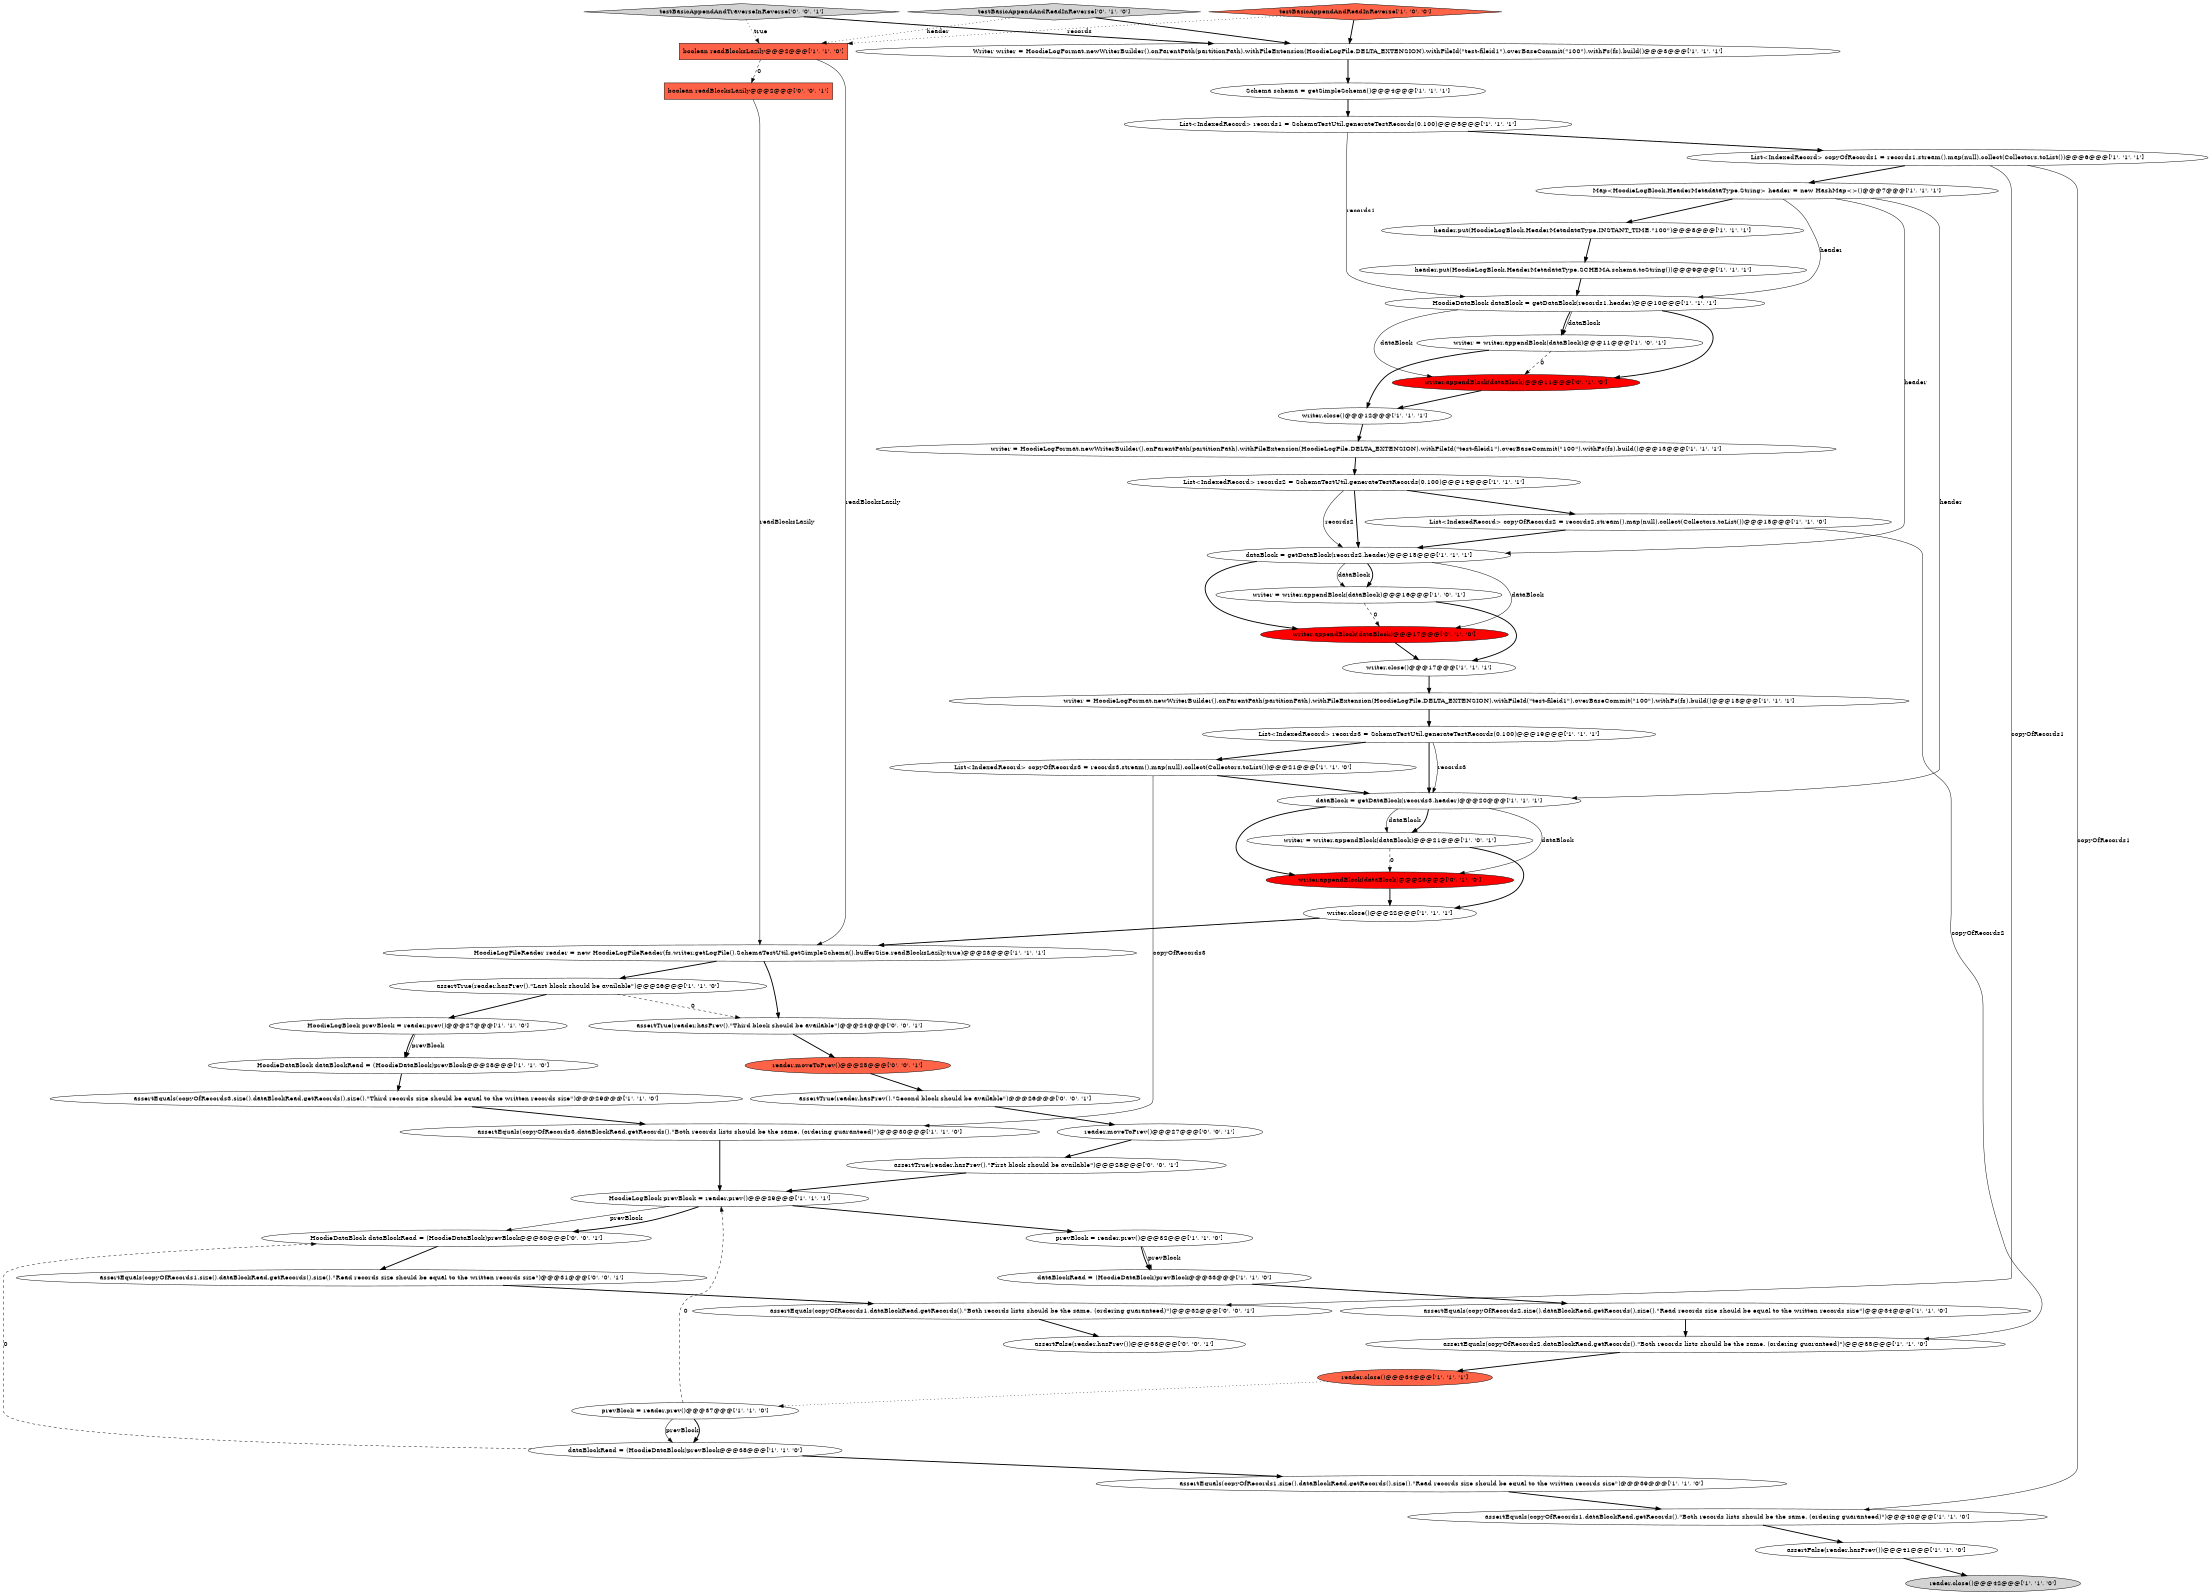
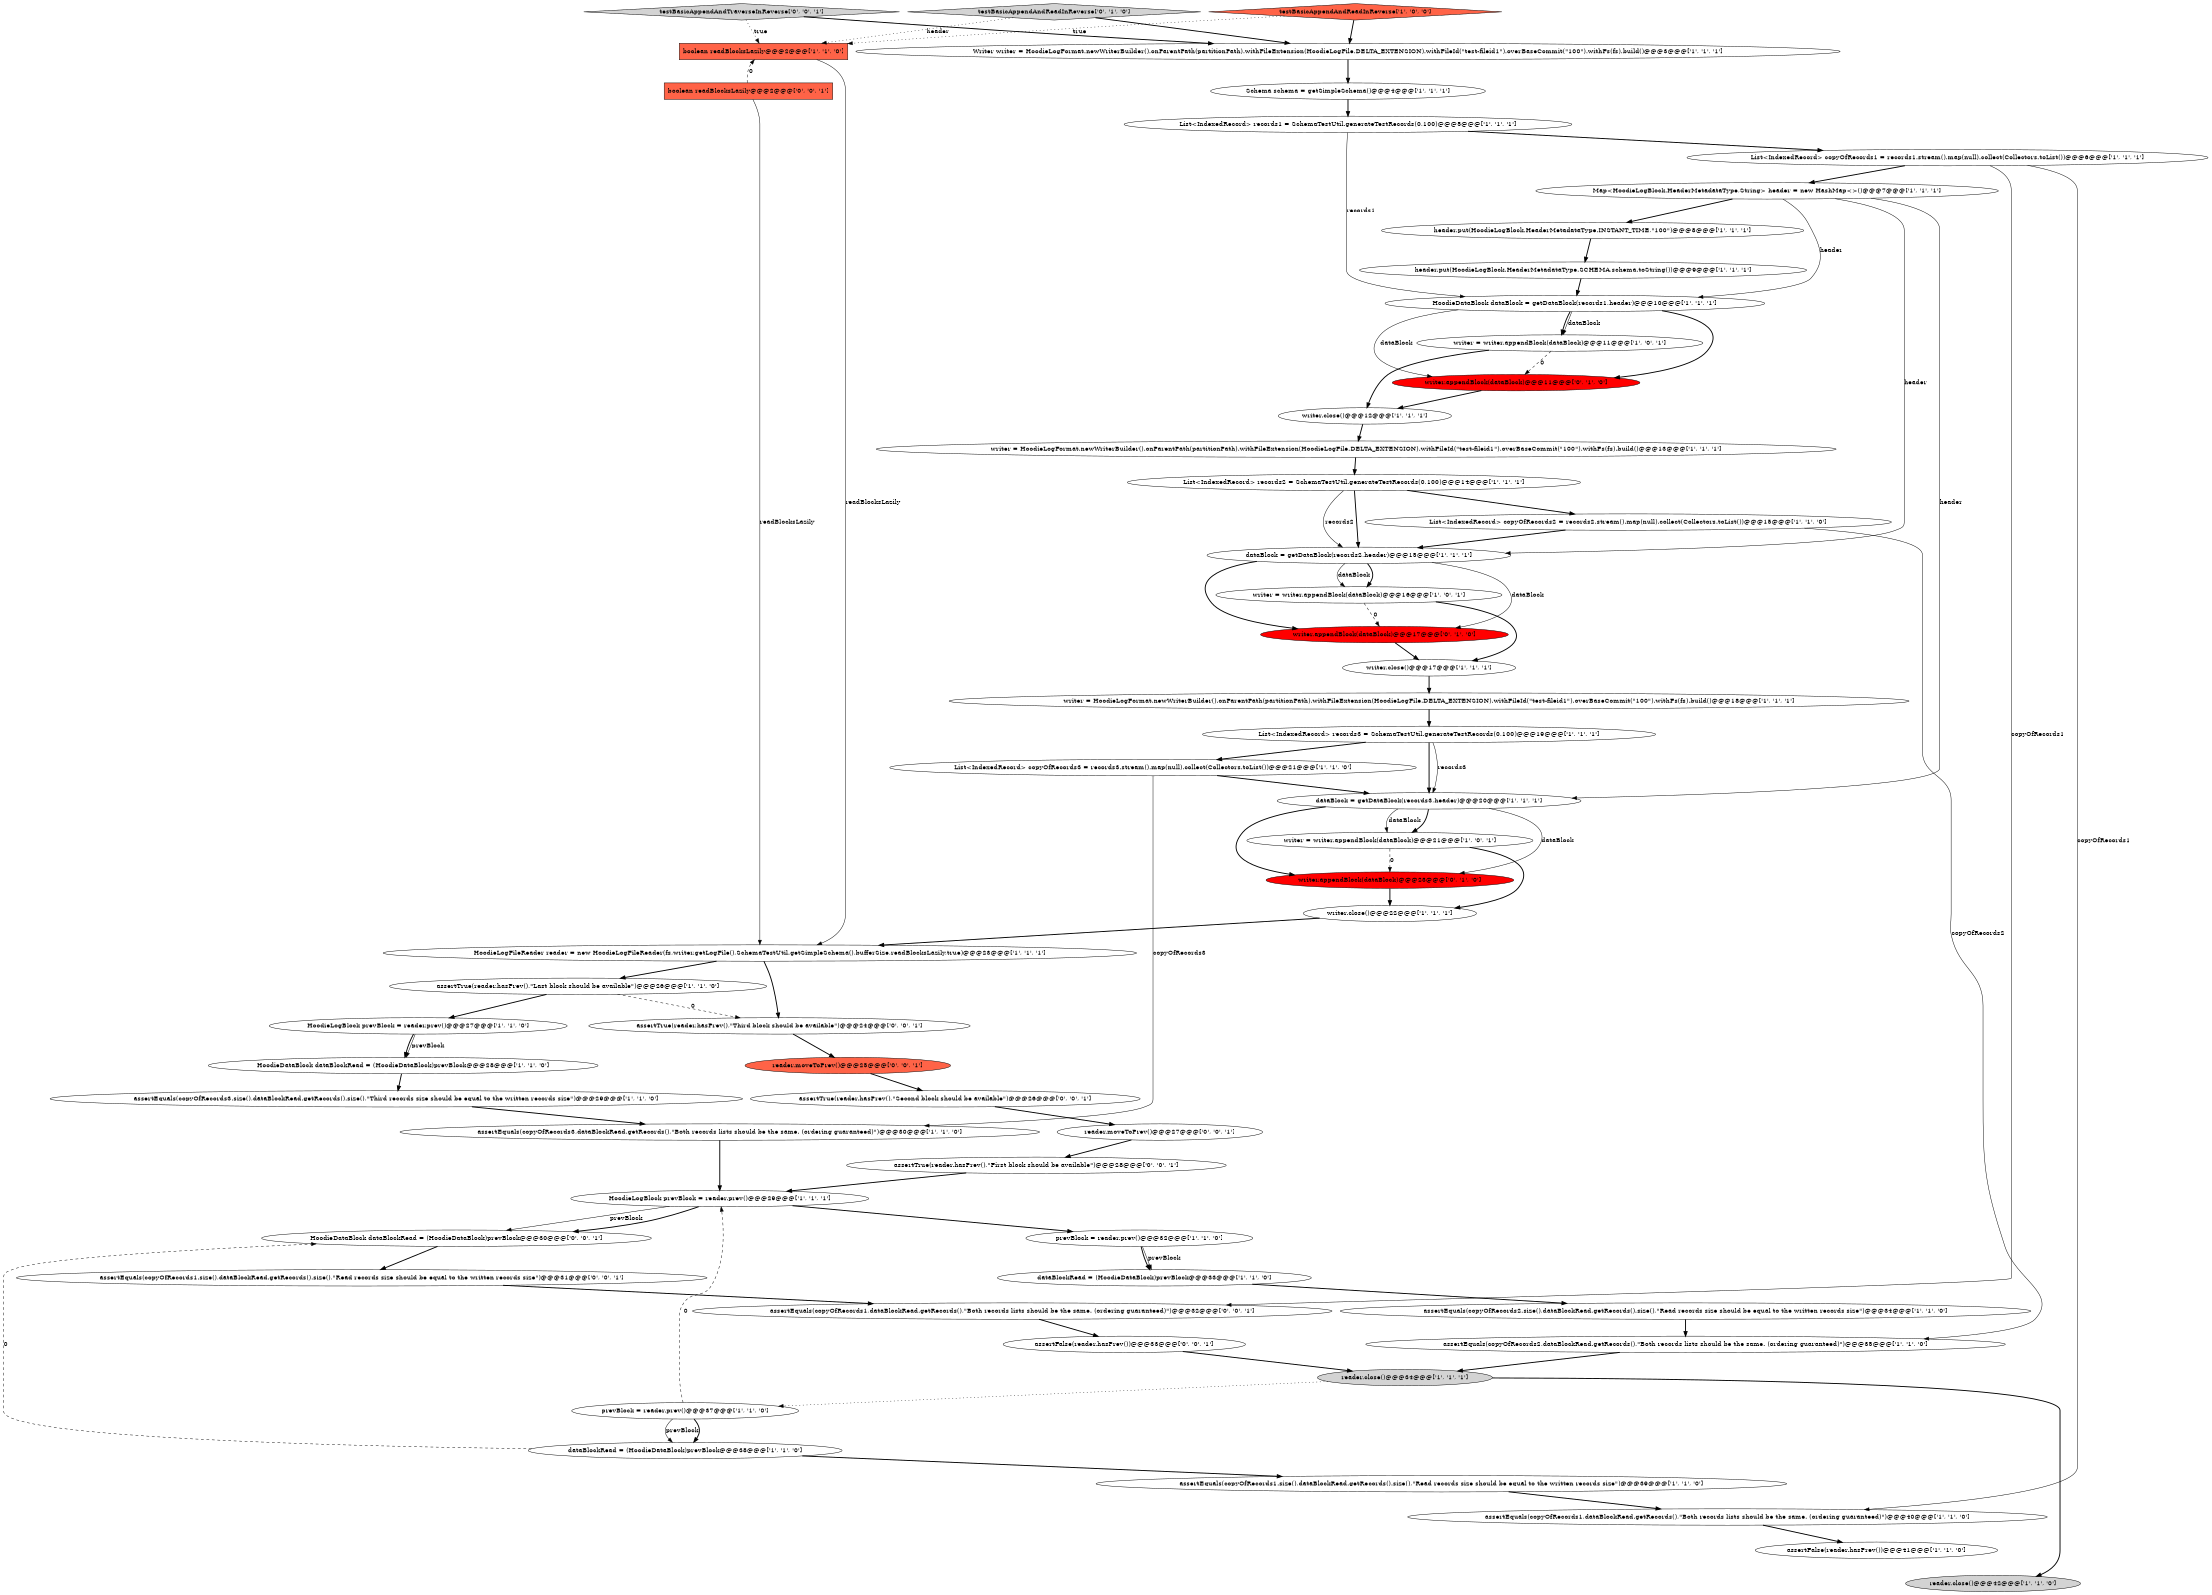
edge "testBasicAppendAndReadInReverse['1', '0', '0']" -> "boolean readBlocksLazily@@@2@@@['1', '1', '0']": label "records" -> "true"
edge "boolean readBlocksLazily@@@2@@@['1', '1', '0']" -> "boolean readBlocksLazily@@@2@@@['0', '0', '1']": reversed
edge "assertFalse(reader.hasPrev())@@@33@@@['0', '0', '1']" -> "reader.close()@@@34@@@['1', '1', '1']": added
node "reader.close()@@@34@@@['1', '1', '1']": fillcolor tomato -> lightgray
edge "assertFalse(reader.hasPrev())@@@41@@@['1', '1', '0']" -> "reader.close()@@@42@@@['1', '1', '0']": now "reader.close()@@@34@@@['1', '1', '1']" -> "reader.close()@@@42@@@['1', '1', '0']"
